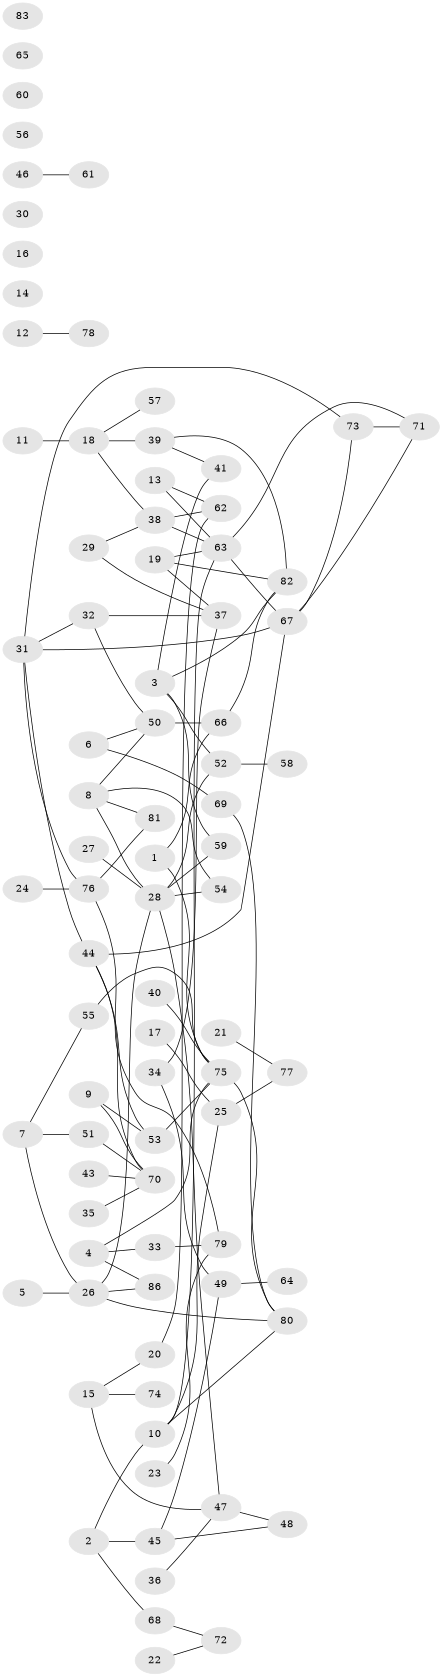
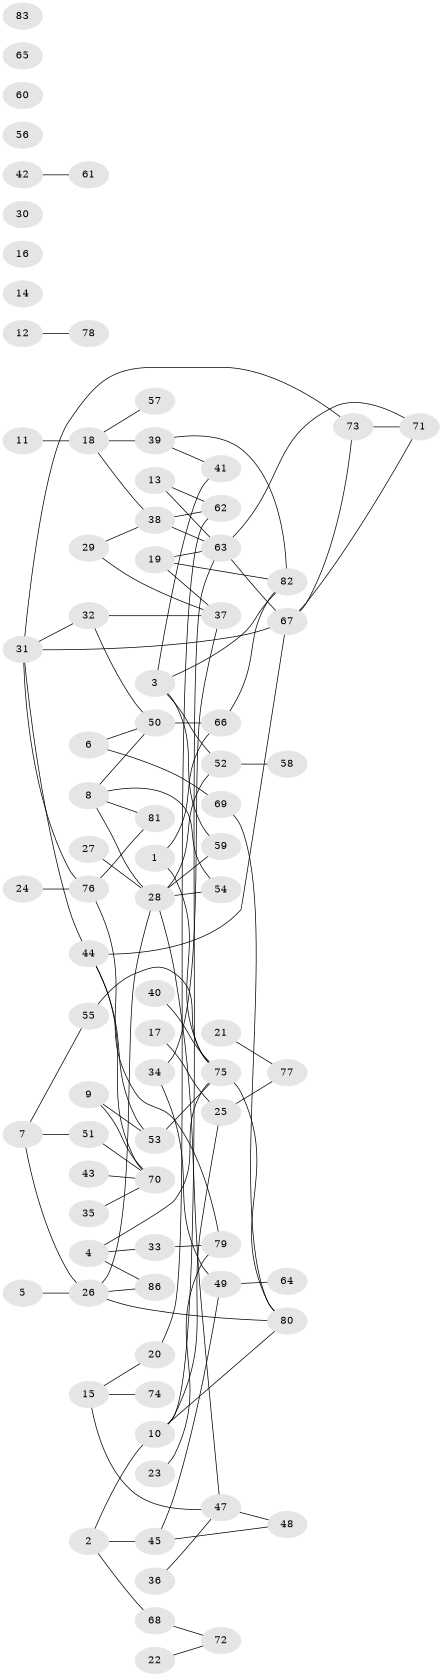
node "46": label "46" -> "42"
